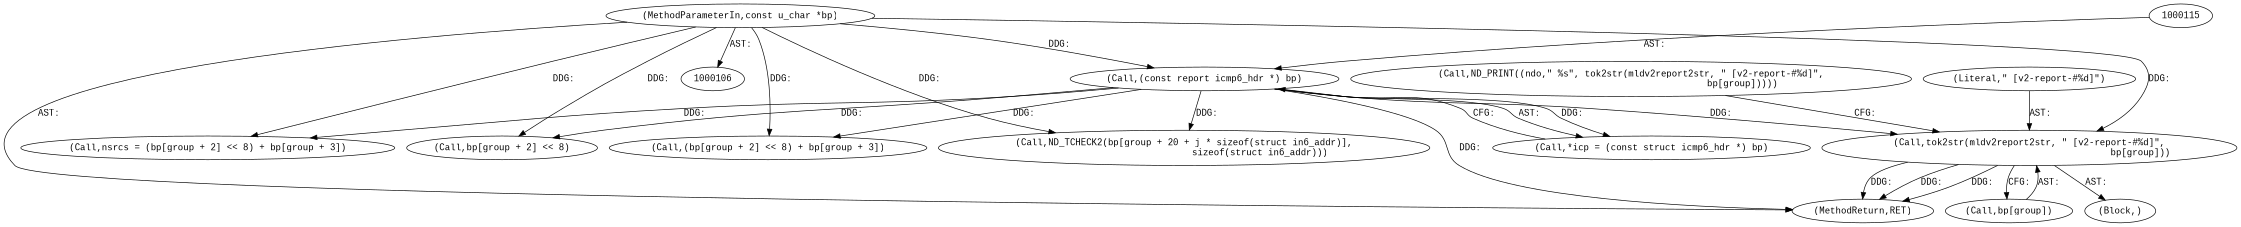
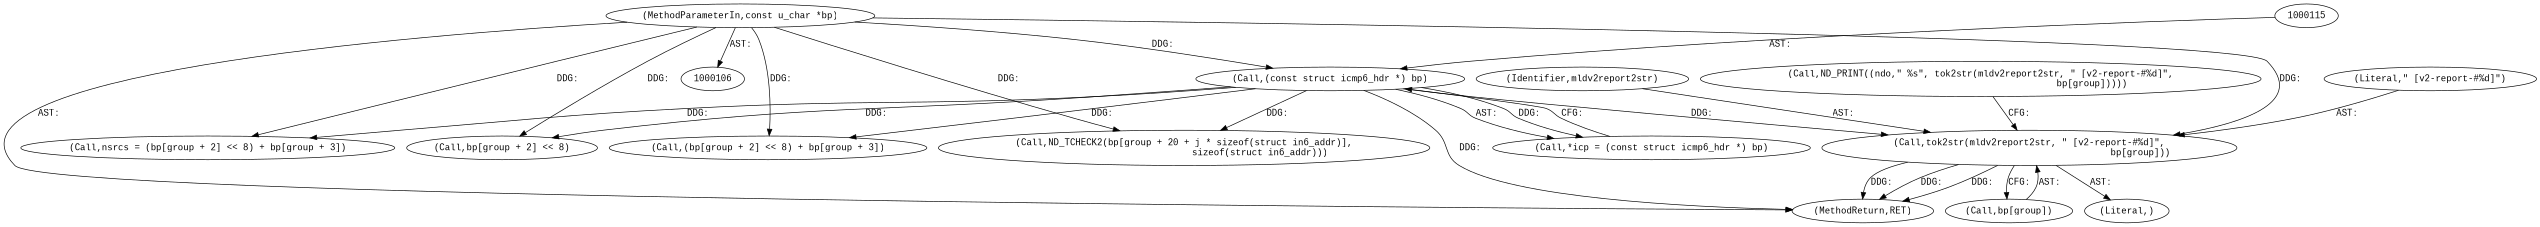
node "(Call,(const report icmp6_hdr *) bp)": label "(Call,(const report icmp6_hdr *) bp)" -> "(Call,(const struct icmp6_hdr *) bp)"
node "(Identifier,mldv2report2str)": added
node "(Block,)": label "(Block,)" -> "(Literal,)"
